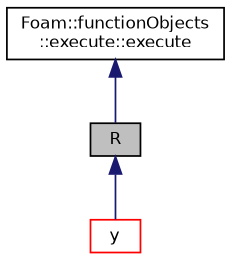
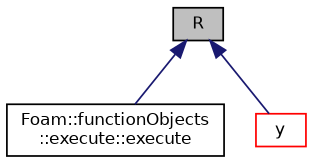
edge "R" -> "Foam::functionObjects ::execute::execute": reversed
